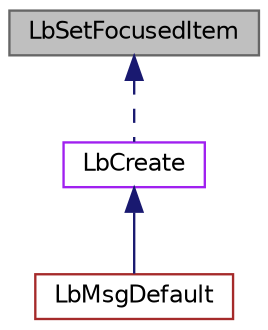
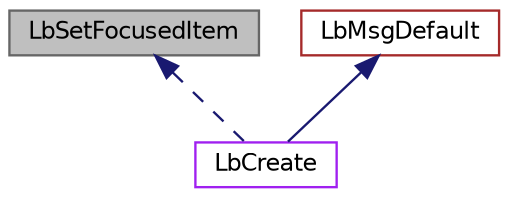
edge "LbMsgDefault" -> "LbCreate": reversed
